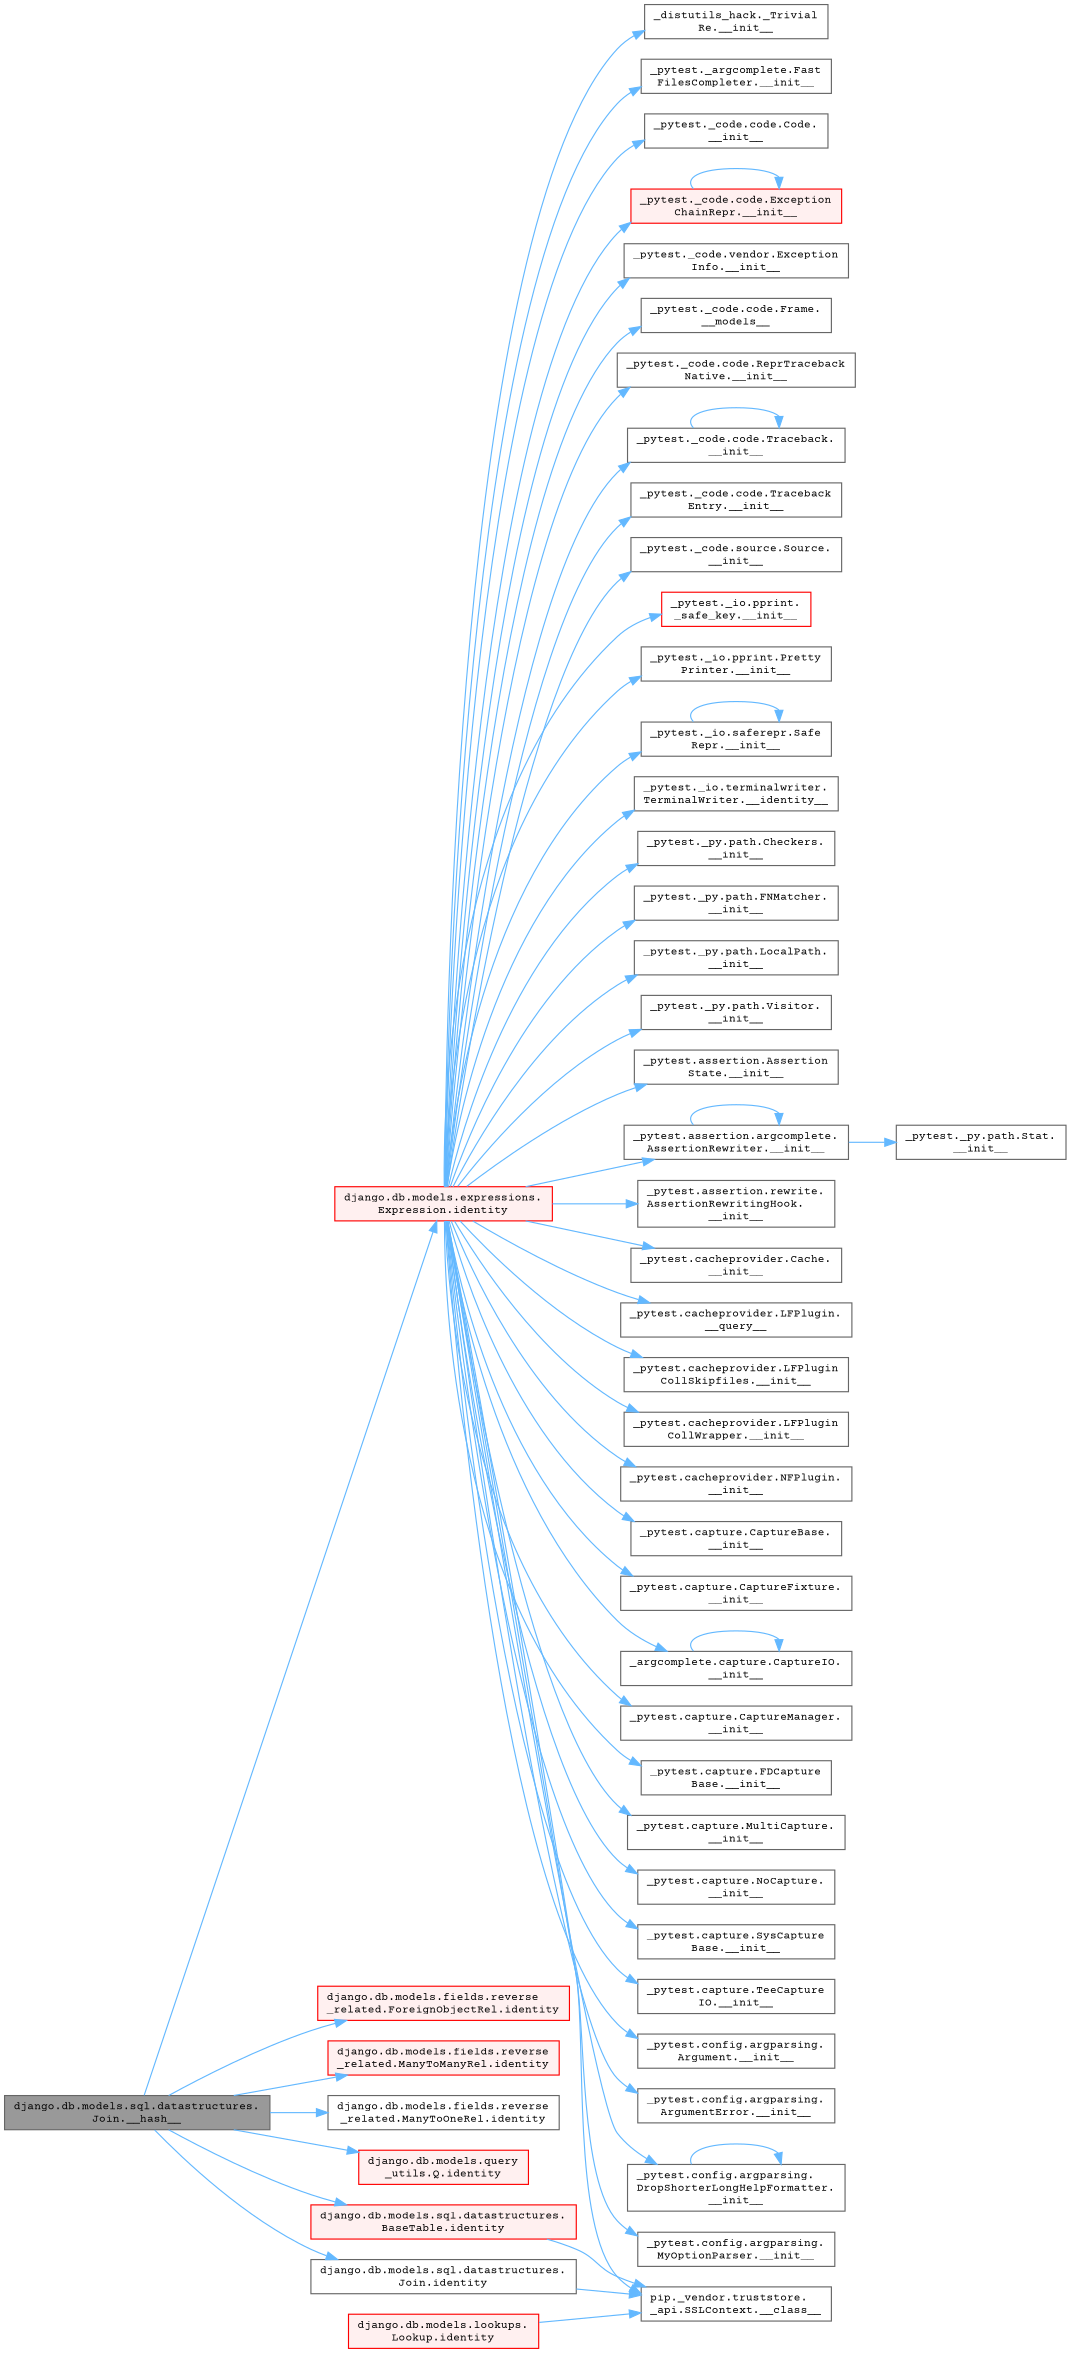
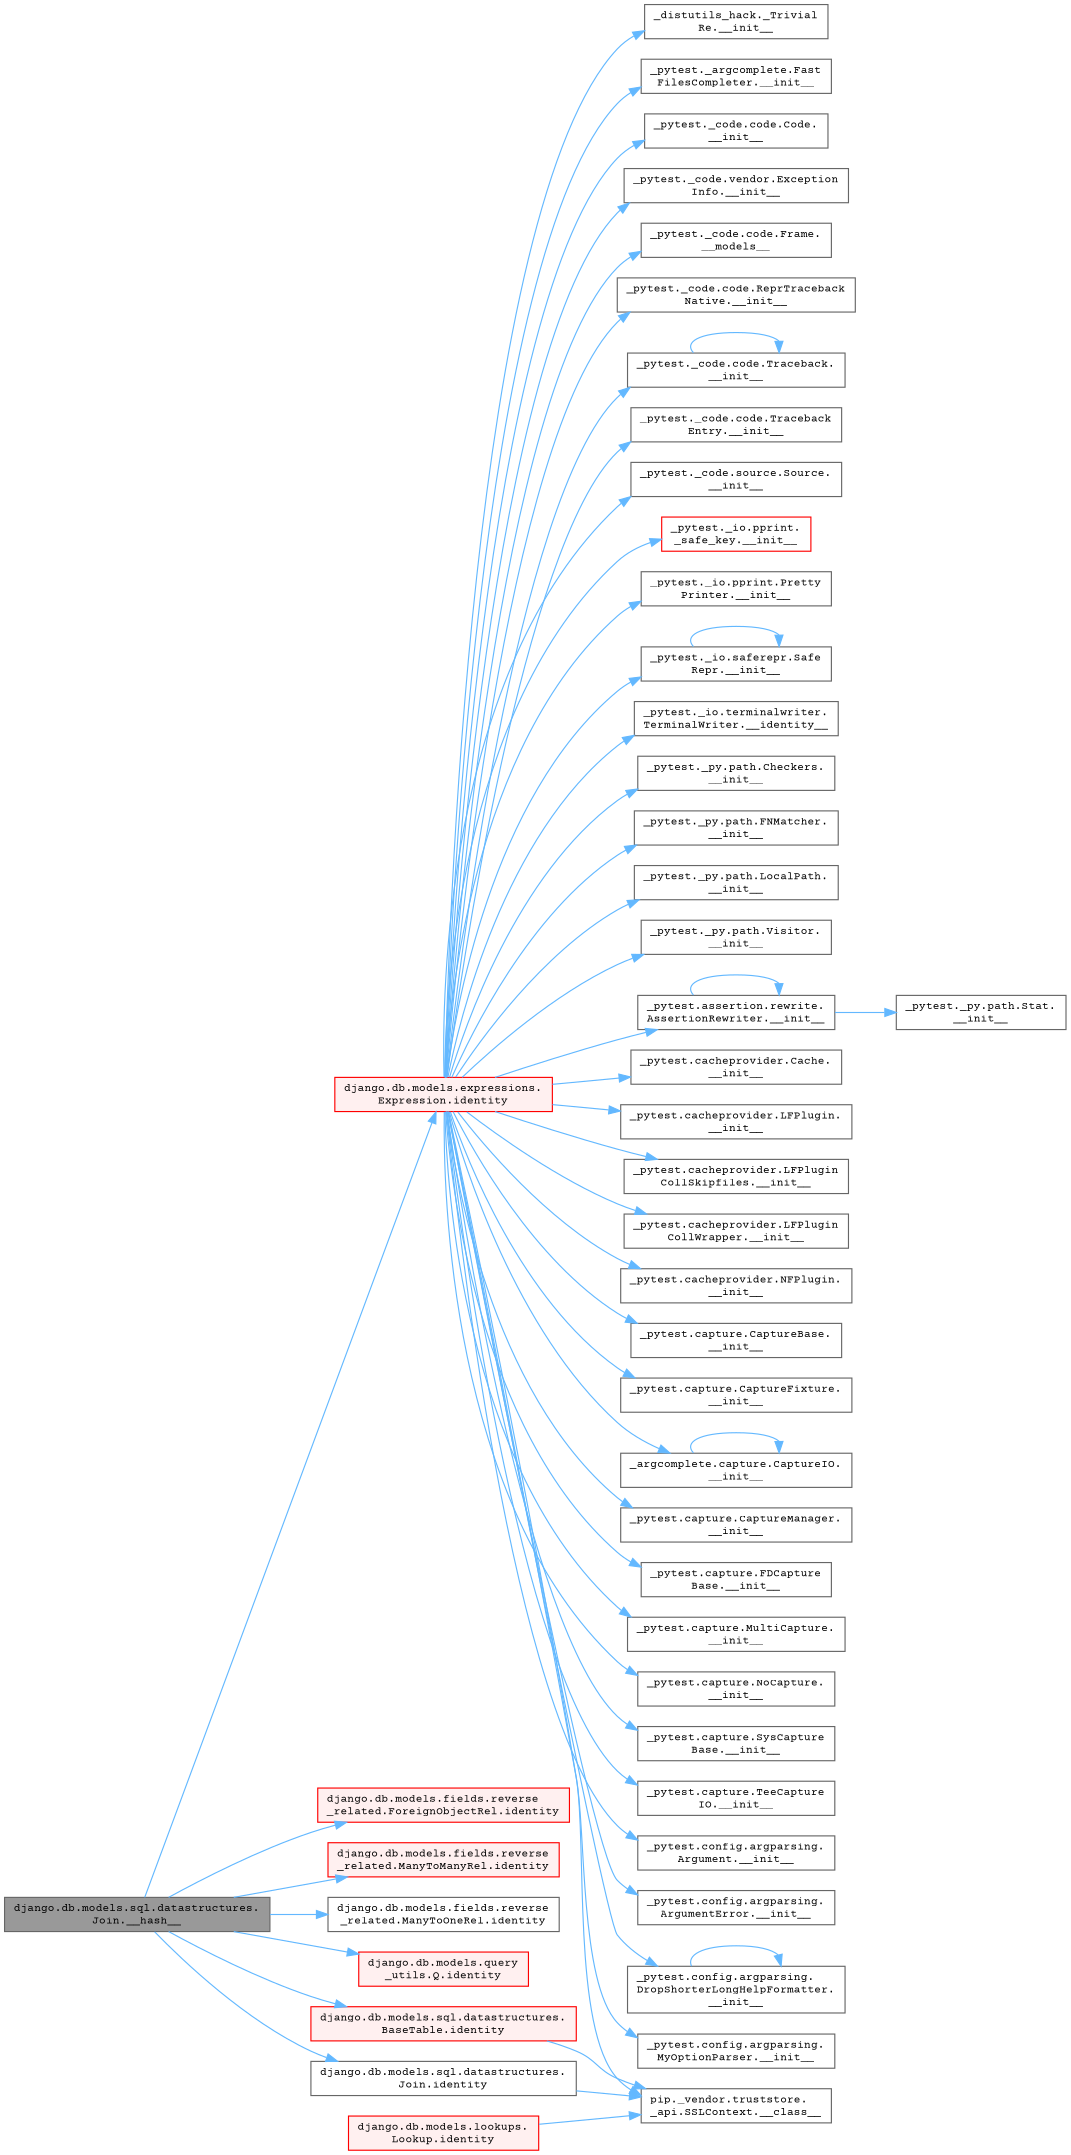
node "_pytest._code.code.Exception ChainRepr.__init__": removed
node "_pytest.assertion.Assertion State.__init__": removed
node "_pytest.assertion.argcomplete. AssertionRewriter.__init__": label "_pytest.assertion.argcomplete. AssertionRewriter.__init__" -> "_pytest.assertion.rewrite. AssertionRewriter.__init__"
node "_pytest.assertion.rewrite. AssertionRewritingHook. __init__": removed
node "_pytest.cacheprovider.LFPlugin. __query__": label "_pytest.cacheprovider.LFPlugin. __query__" -> "_pytest.cacheprovider.LFPlugin. __init__"
